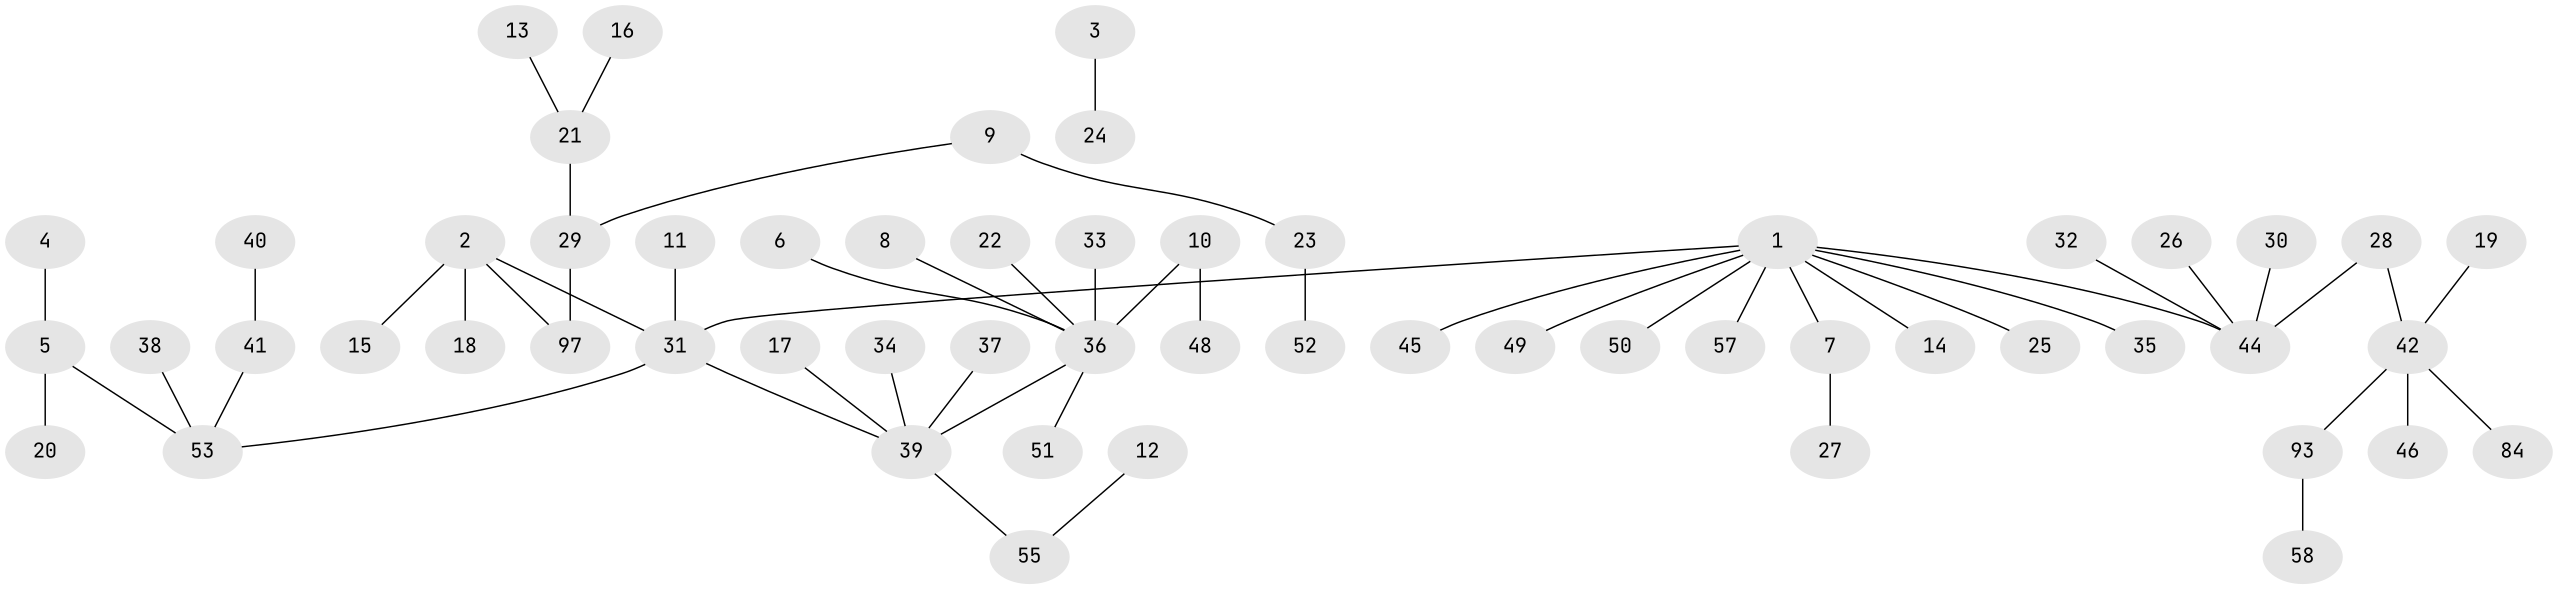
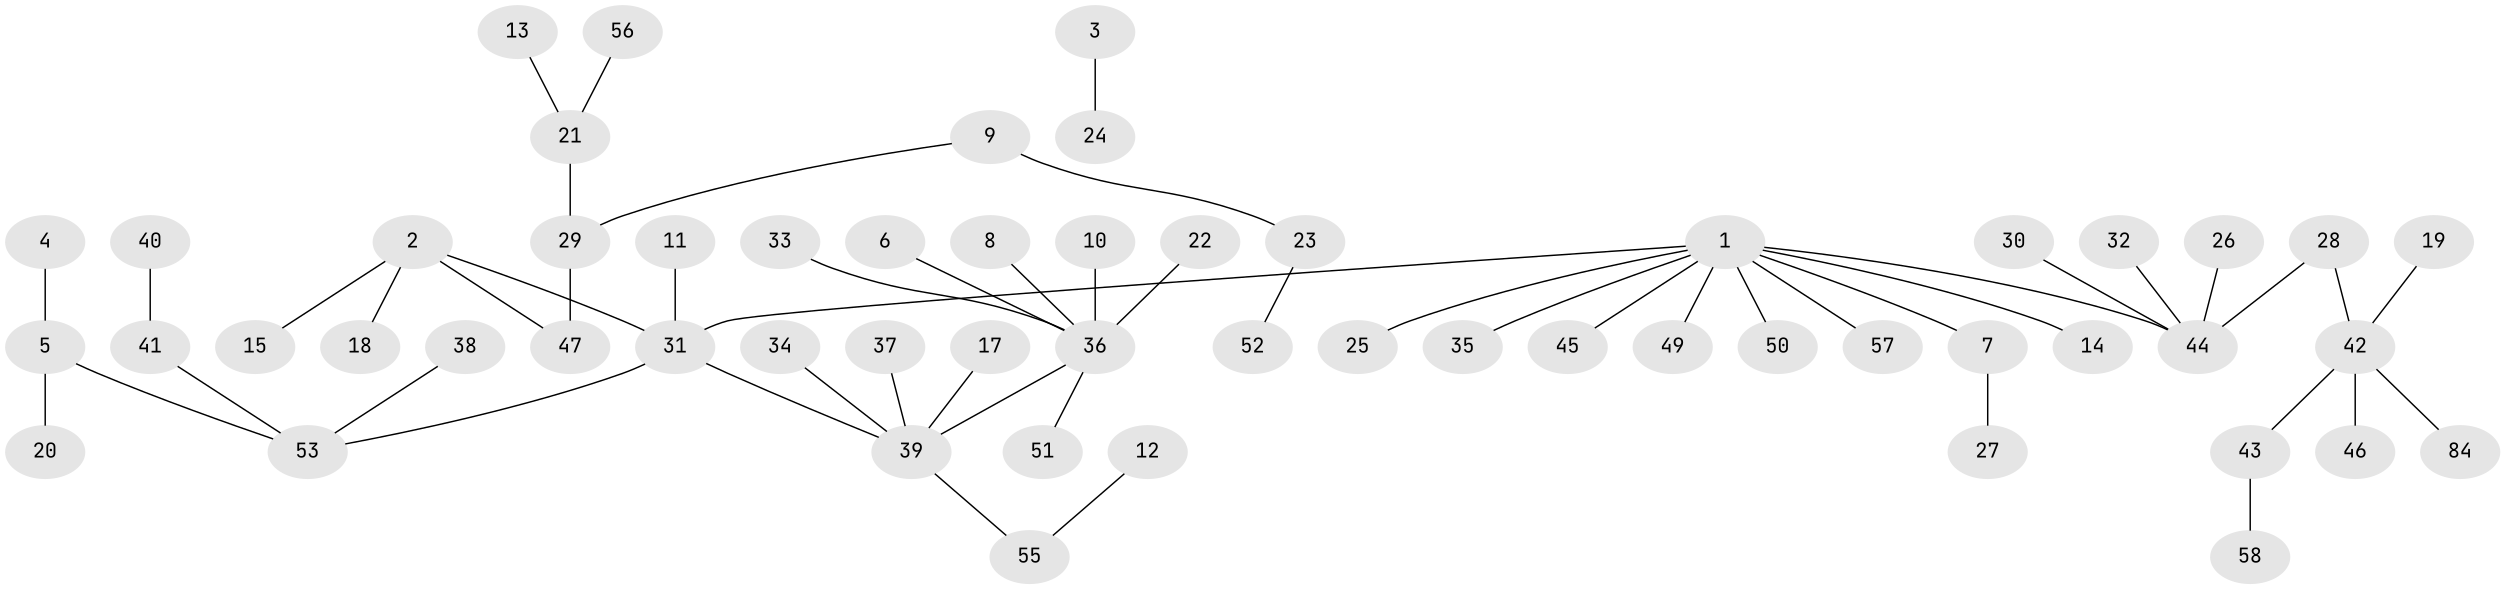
node "16": label "16" -> "56"
node "97": label "97" -> "47"
node "48": removed
node "93": label "93" -> "43"
